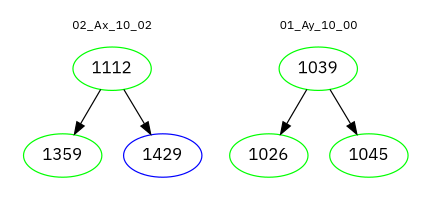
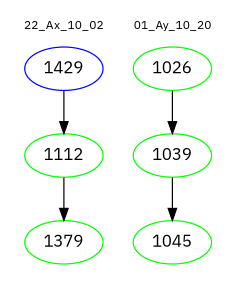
cluster "02_Ax_10_02": label "02_Ax_10_02" -> "22_Ax_10_02"
cluster "01_Ay_10_00": label "01_Ay_10_00" -> "01_Ay_10_20"
edge "1112" -> "1429": reversed
edge "1039" -> "1026": reversed
node "1359": label "1359" -> "1379"
